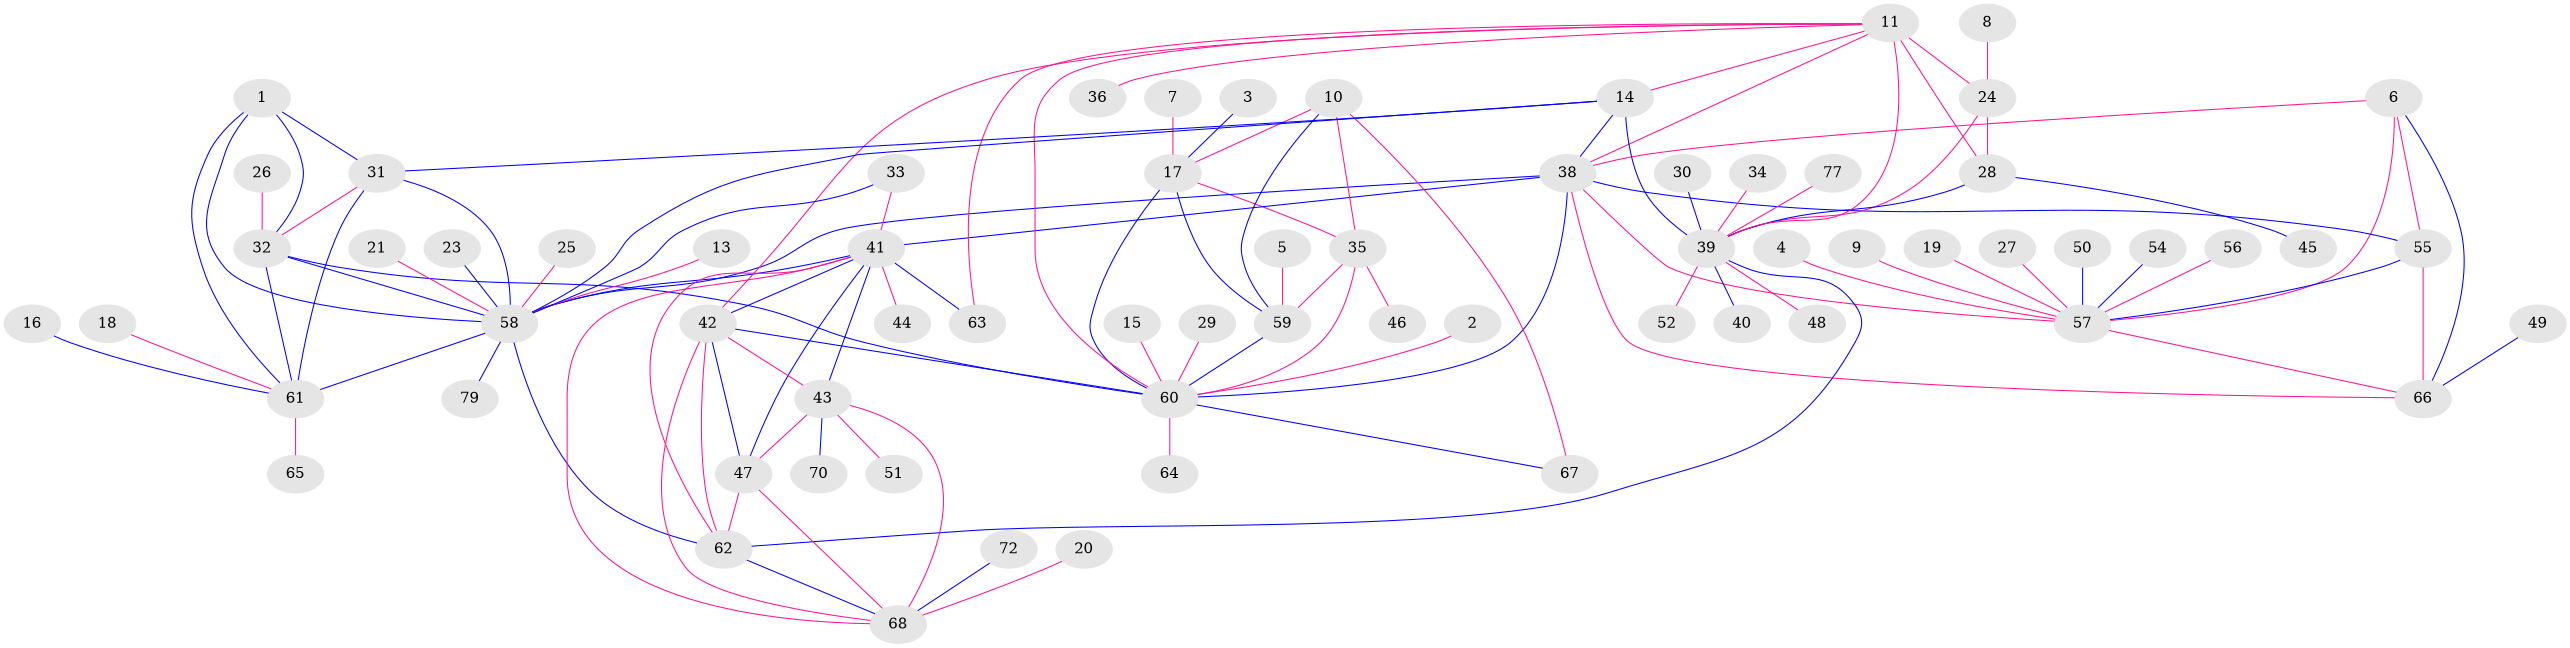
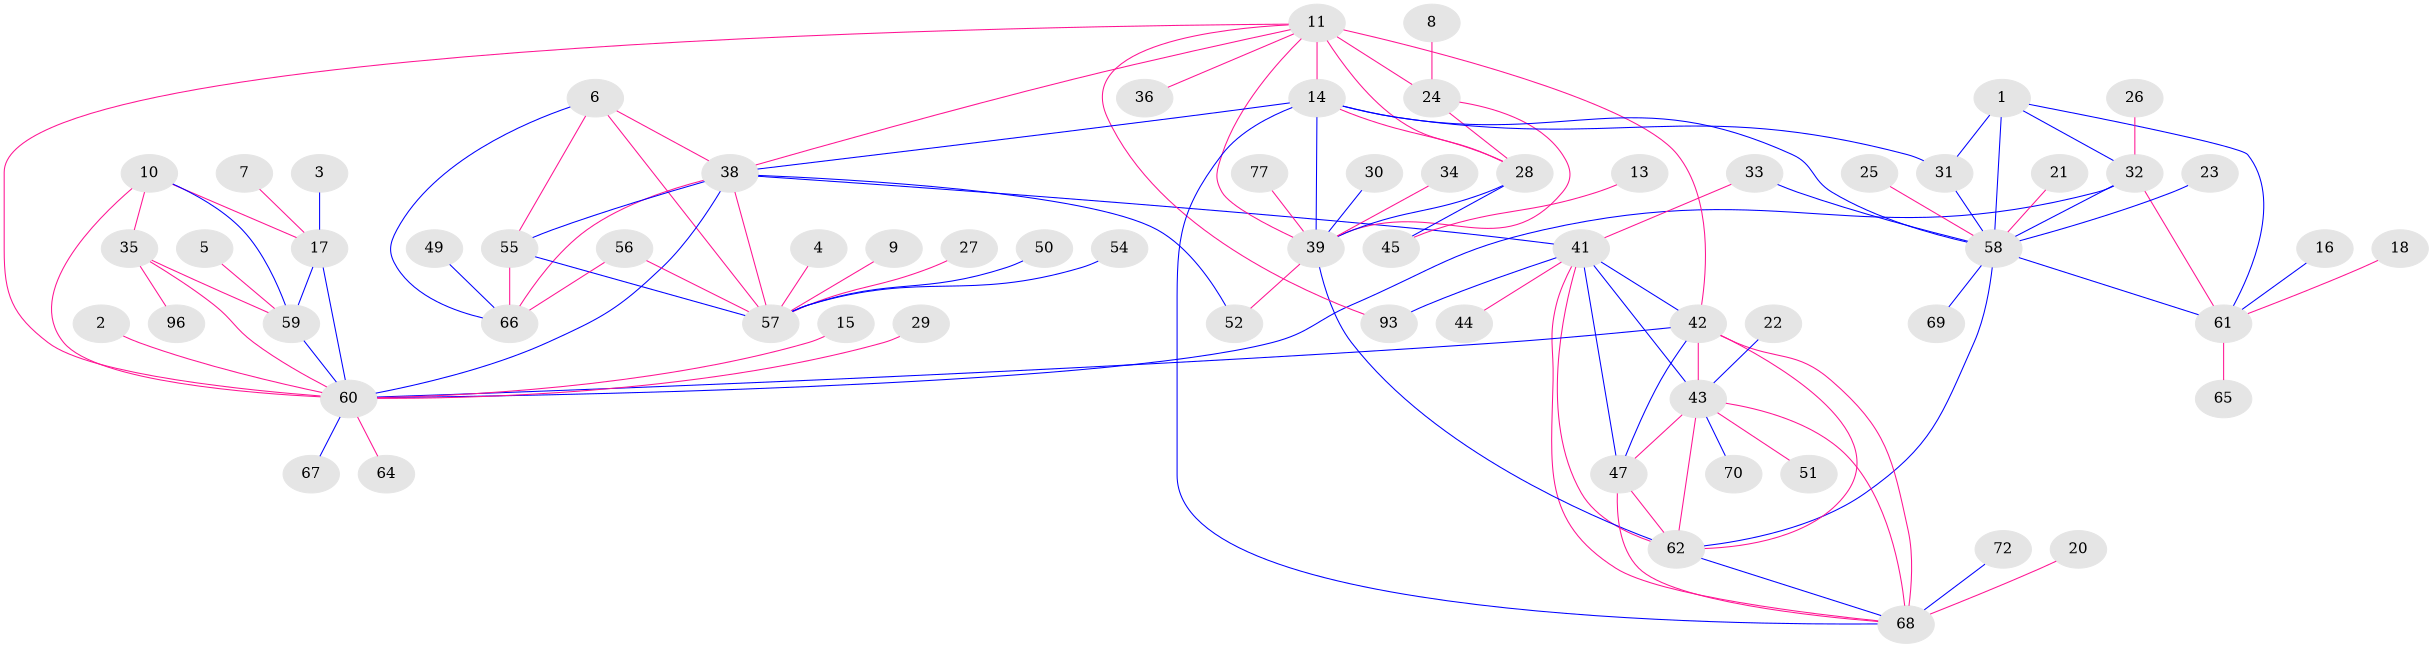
edge "14" -- "28": added
edge "38" -- "58": now "38" -- "52"
edge "31" -- "32": removed
edge "17" -- "35": removed
node "19": removed
edge "10" -- "67": now "10" -- "60"
edge "13" -- "58": now "13" -- "45"
edge "31" -- "61": removed
edge "41" -- "58": removed
edge "32" -- "61": color blue -> deeppink
node "63": label "63" -> "93"
node "46": label "46" -> "96"
node "40": removed
node "22": added
node "48": removed
edge "57" -- "66": now "56" -- "66"
node "79": label "79" -> "69"
edge "43" -- "62": added
edge "14" -- "68": added
